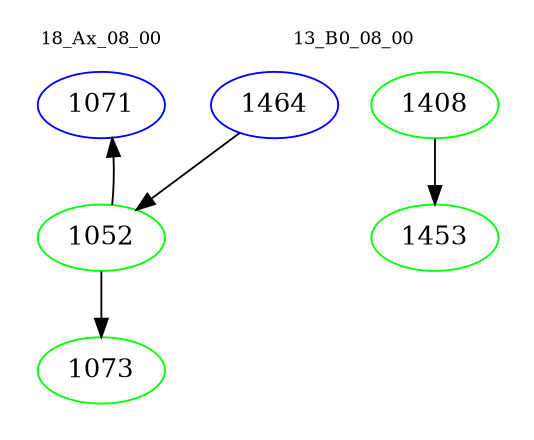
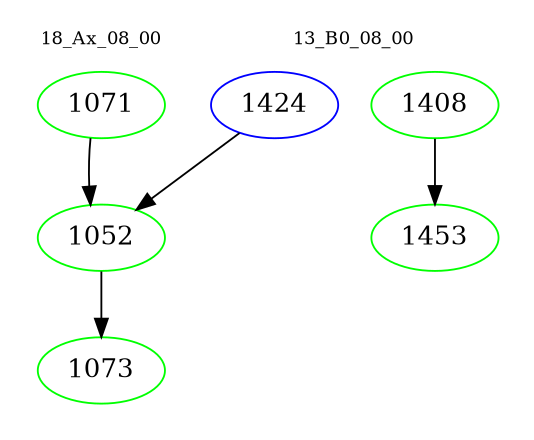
node "1071": color blue -> green
node "1464": label "1464" -> "1424"
edge "1052" -> "1071": reversed
